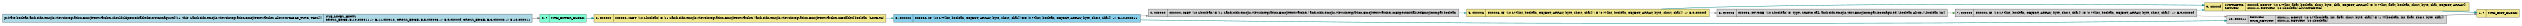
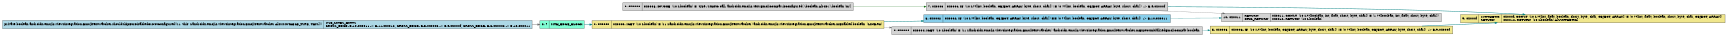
edge "7: 0x000c" -> "9: 0x000f": style solid -> bold
edge "5: 0x0006" -> "6: 0x0008": removed
node "1: ?": removed
edge "3: 0x0002" -> "4: 0x0004": now "2: 0x0000" -> "4: 0x0004"
node "0: ?": text "MTH_ENTER_BLOCK" -> "MTH_EDGE_BLOCK"
edge "2: 0x0000" -> "3: 0x0002": style solid -> bold
edge "3: 0x0002" -> "10: 0x0011": style bold -> solid
